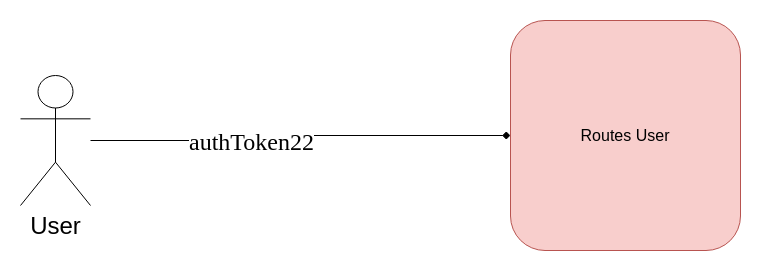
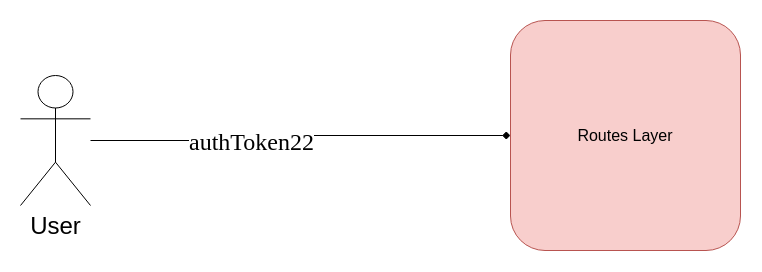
node "Routes User": label "Routes User" -> "Routes Layer"
